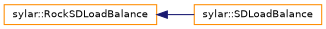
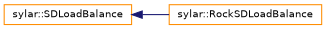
edge "sylar::SDLoadBalance" -> "sylar::RockSDLoadBalance": reversed
